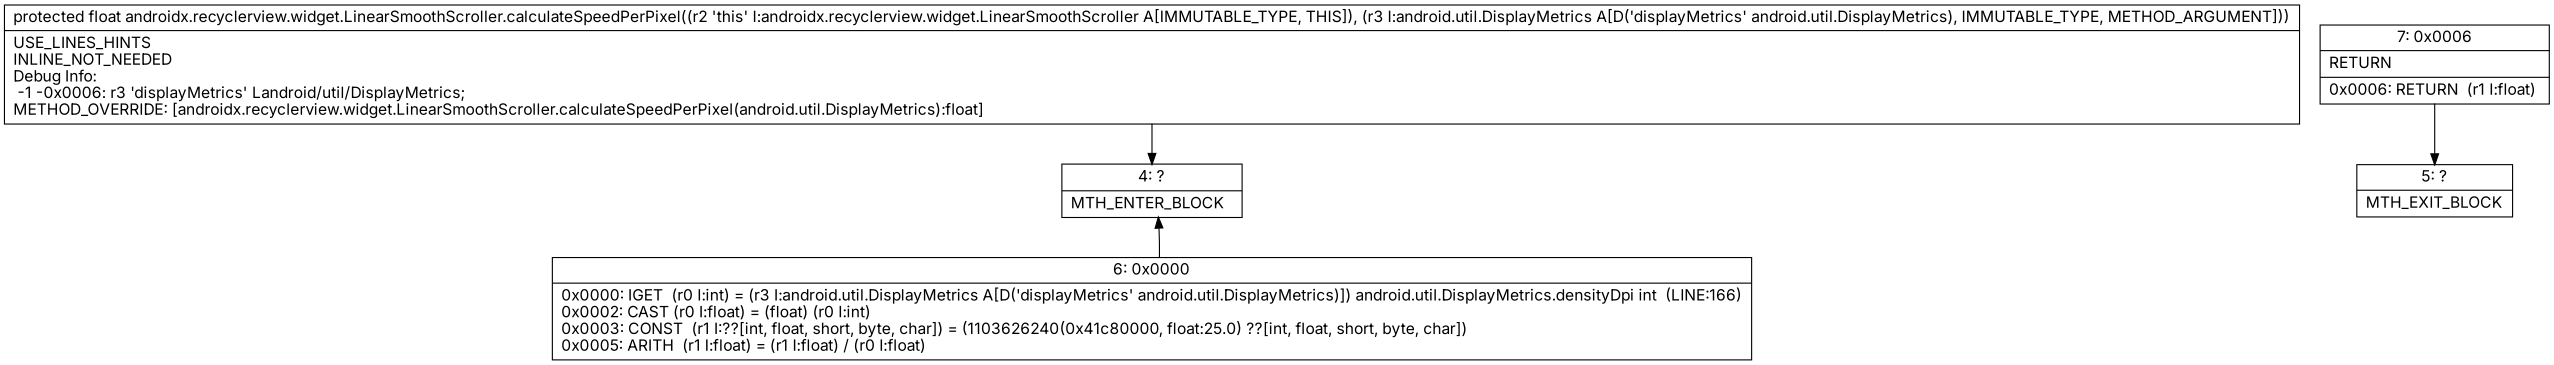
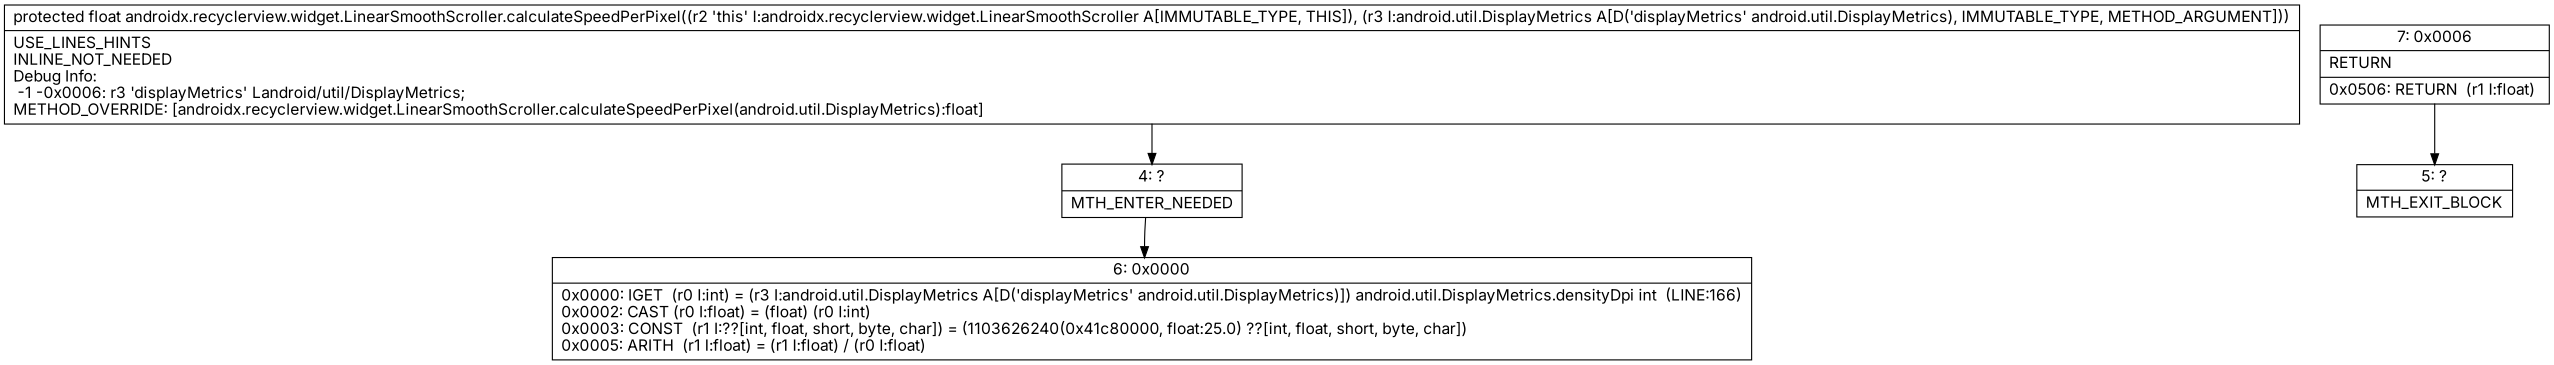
node "7: 0x0006": text "0x0006: RETURN  (r1 I:float)" -> "0x0506: RETURN  (r1 I:float)"
node "4: ?": text "MTH_ENTER_BLOCK" -> "MTH_ENTER_NEEDED"
edge "6: 0x0000" -> "4: ?": reversed
